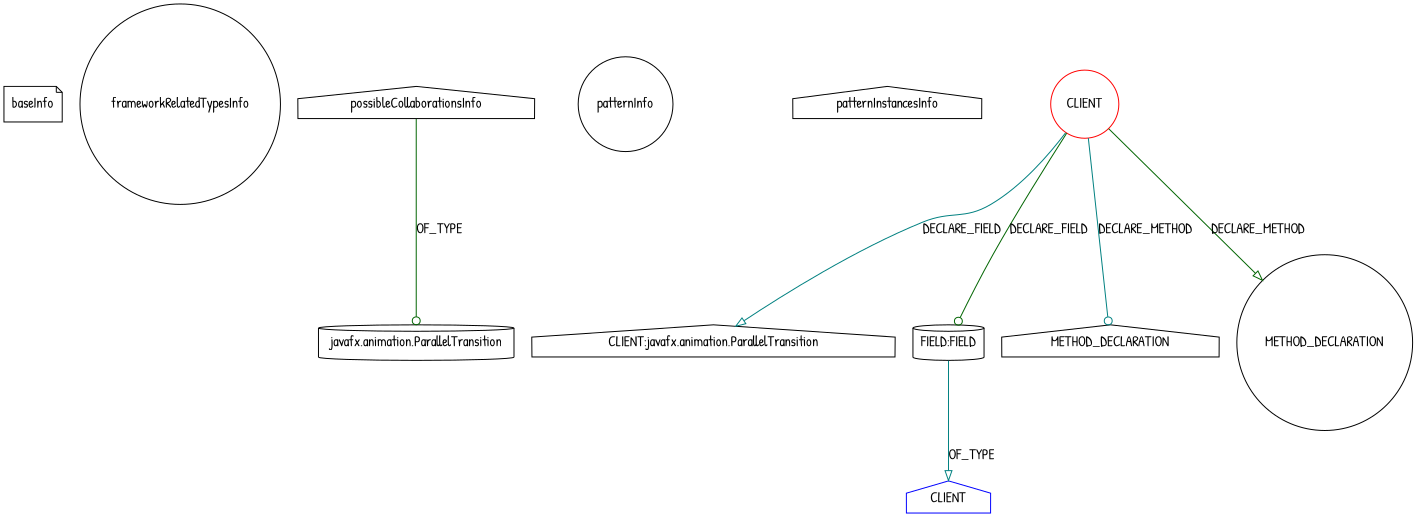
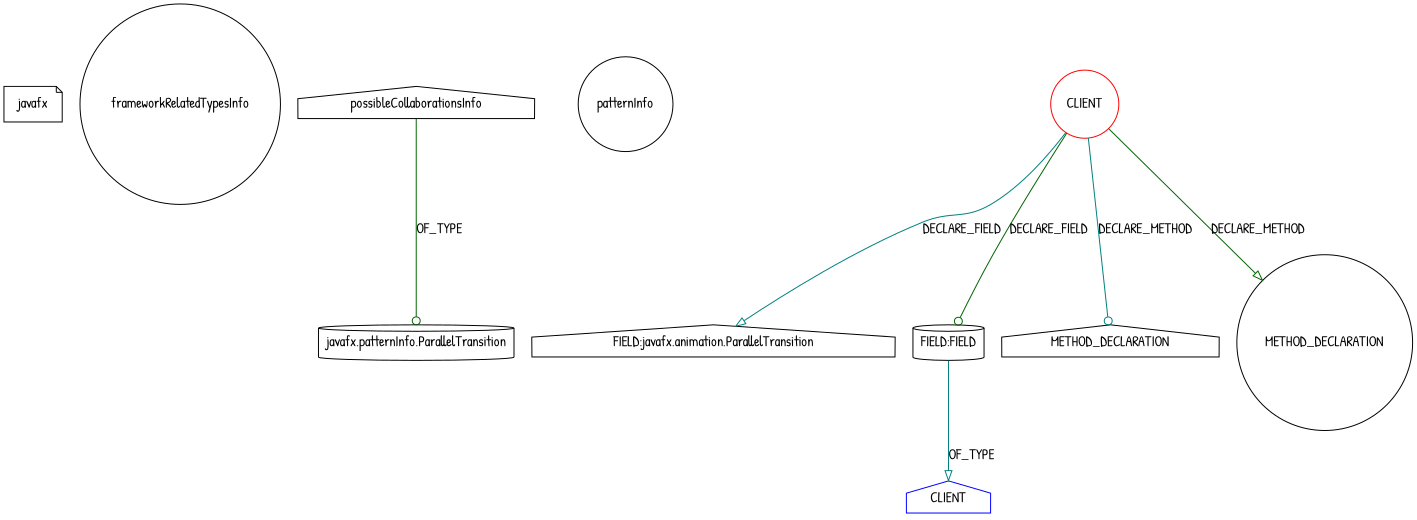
node "baseInfo": label "baseInfo" -> "javafx"
node "patternInstancesInfo": removed
node "javafx.animation.ParallelTransition": label "javafx.animation.ParallelTransition" -> "javafx.patternInfo.ParallelTransition"
node "CLIENT:javafx.animation.ParallelTransition": label "CLIENT:javafx.animation.ParallelTransition" -> "FIELD:javafx.animation.ParallelTransition"
